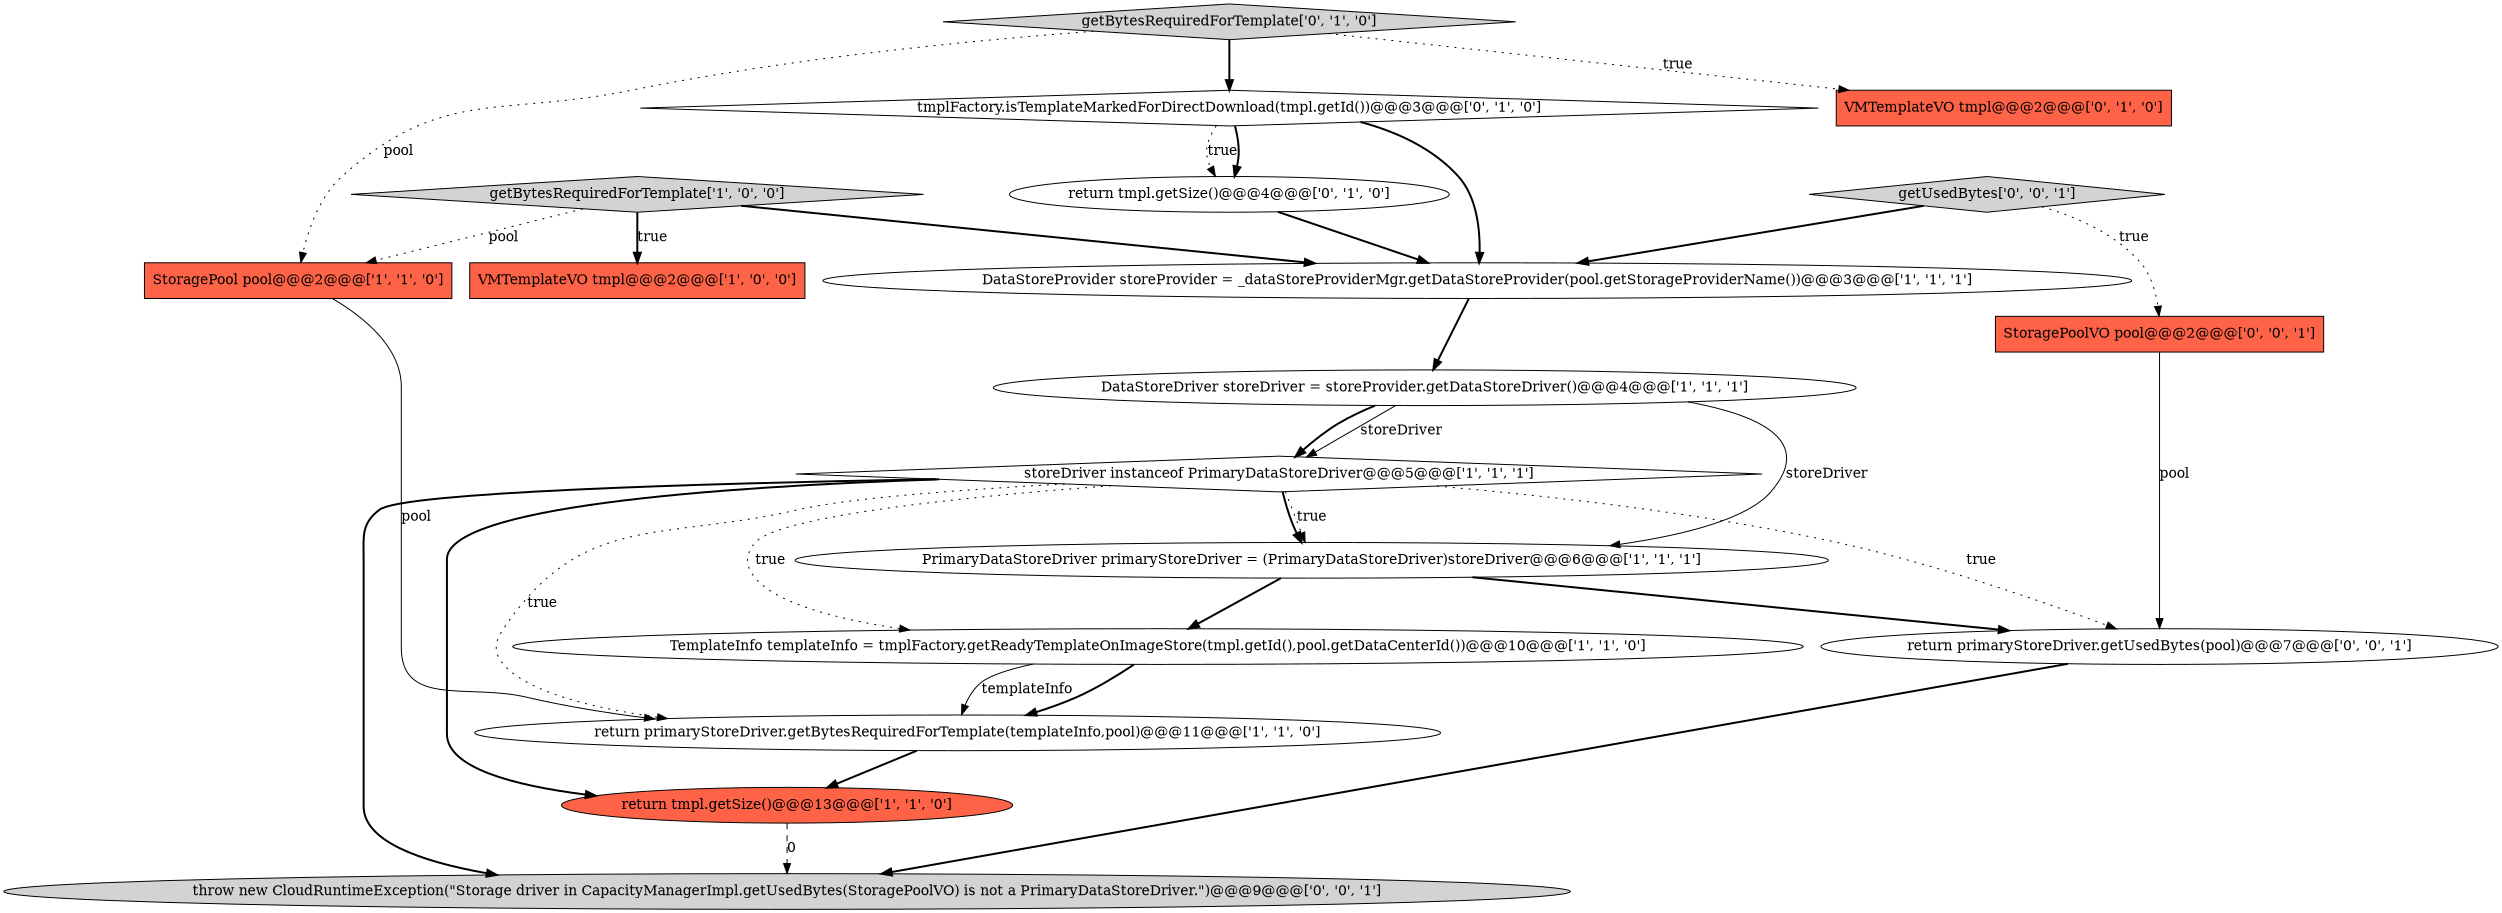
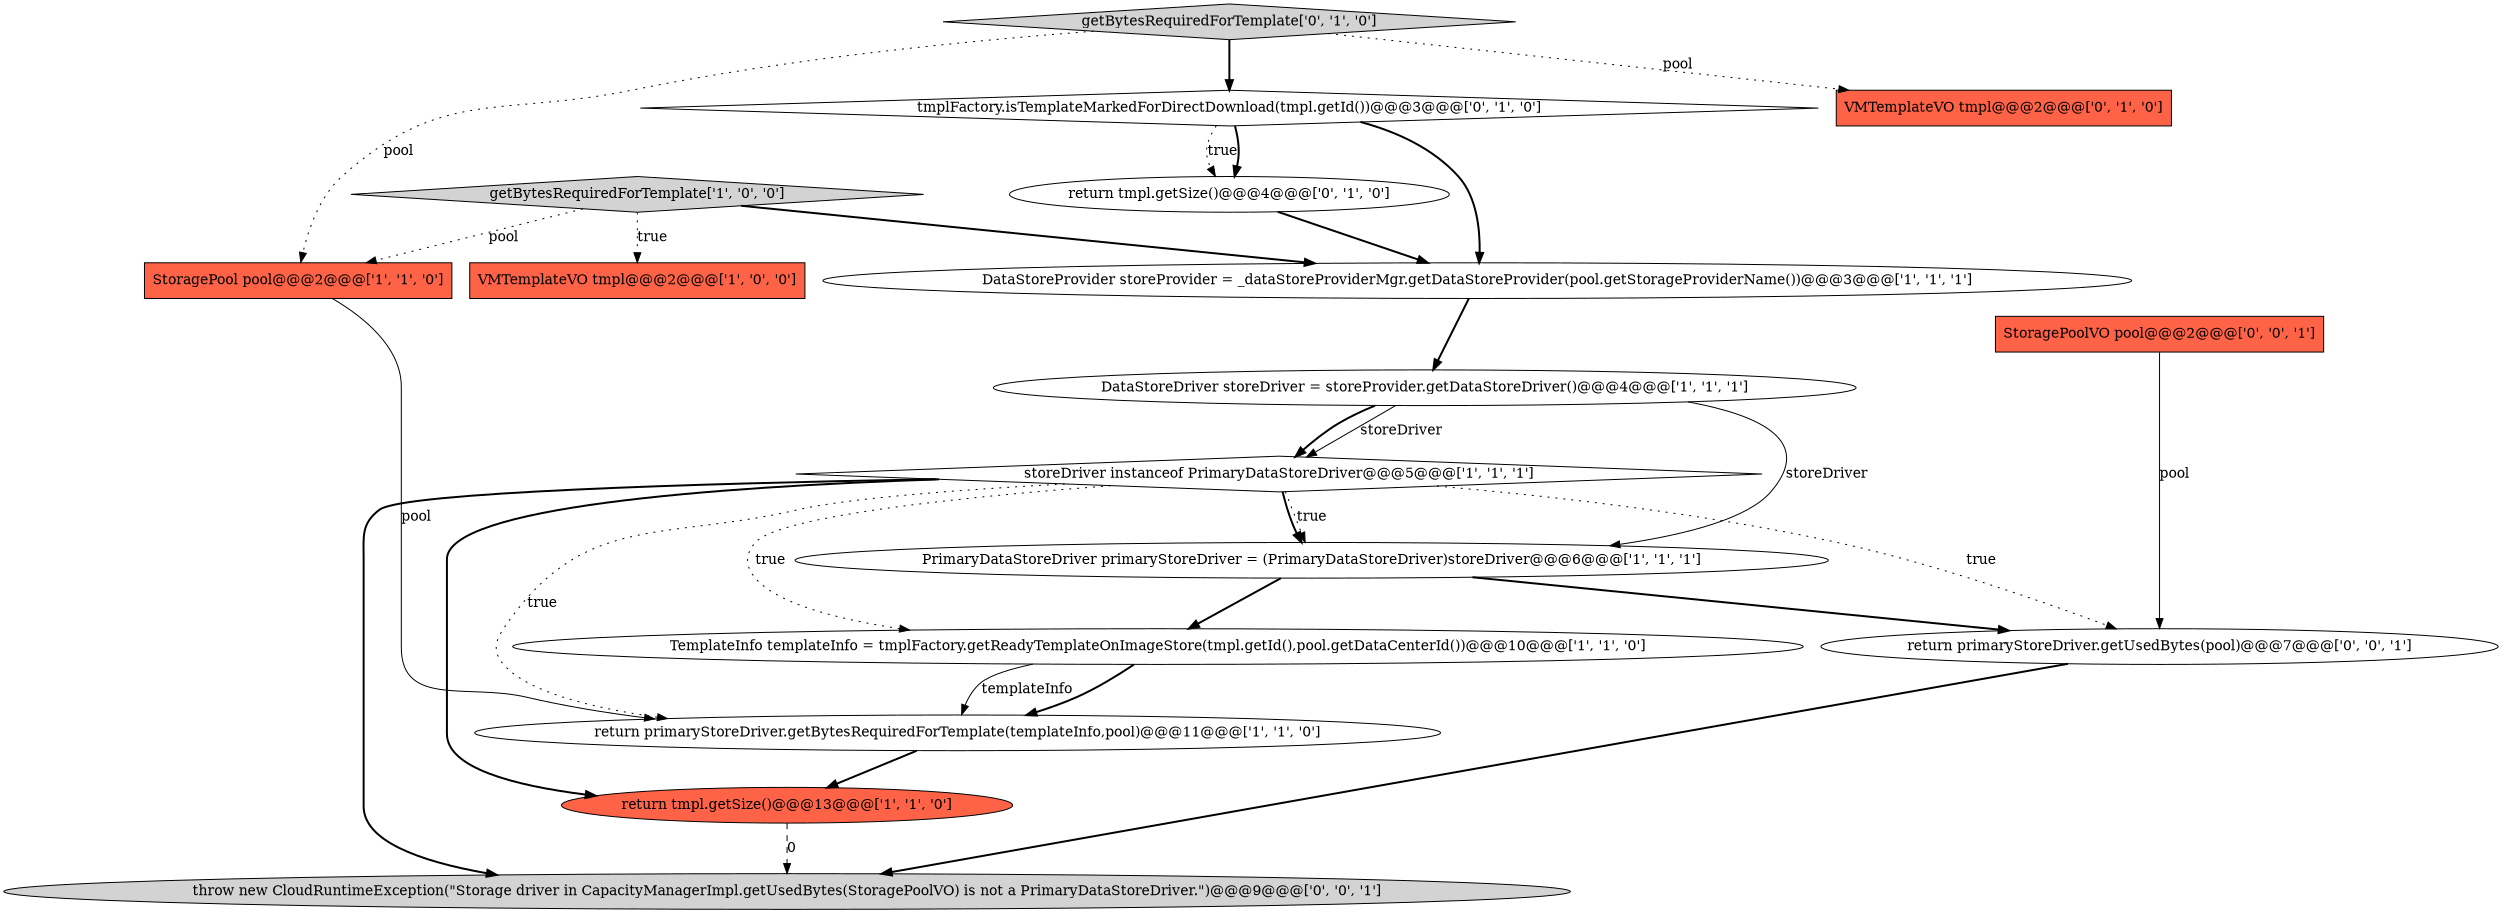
edge "getBytesRequiredForTemplate['0', '1', '0']" -> "VMTemplateVO tmpl@@@2@@@['0', '1', '0']": label "true" -> "pool"
node "getUsedBytes['0', '0', '1']": removed
edge "getBytesRequiredForTemplate['1', '0', '0']" -> "VMTemplateVO tmpl@@@2@@@['1', '0', '0']": style bold -> dotted
